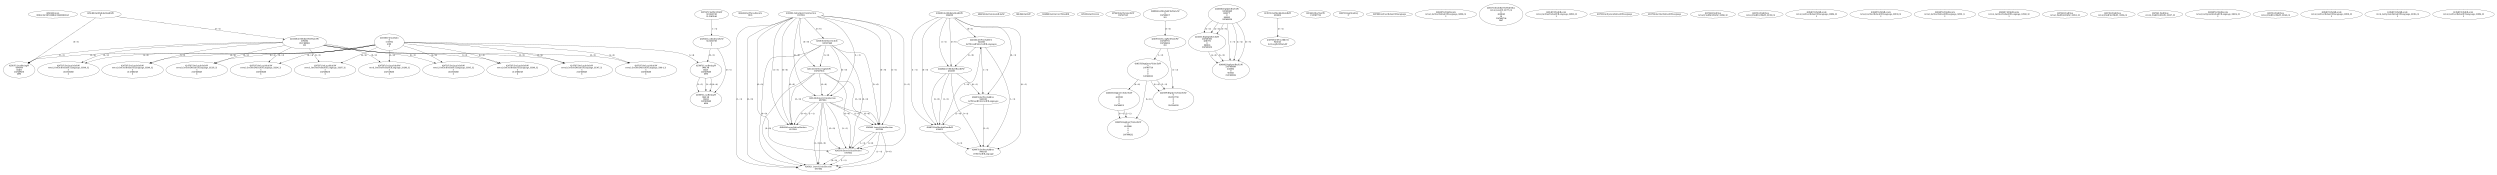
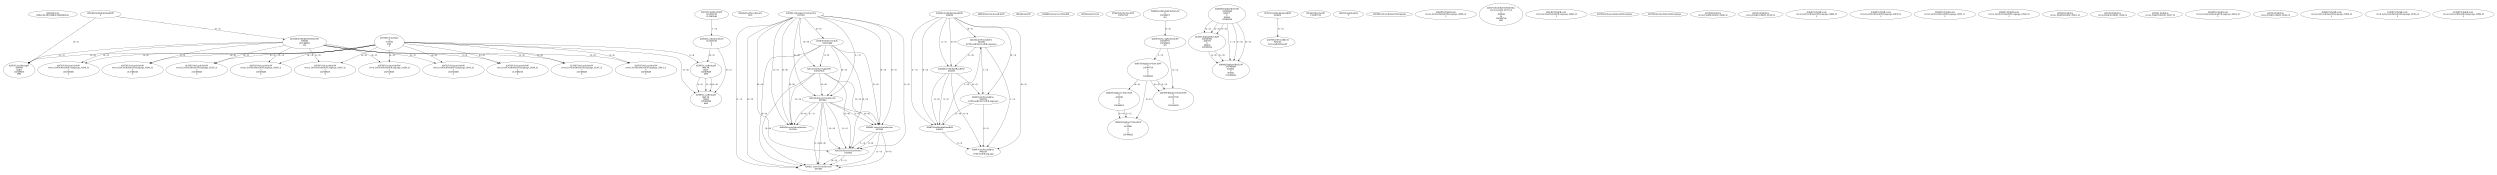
edge "4215383.VirtualAlloc 0 1310704 4096 4" -> "4250073.LoadStringW 9441340 65484 2147409468 4096": added, label "(3-->4)"
